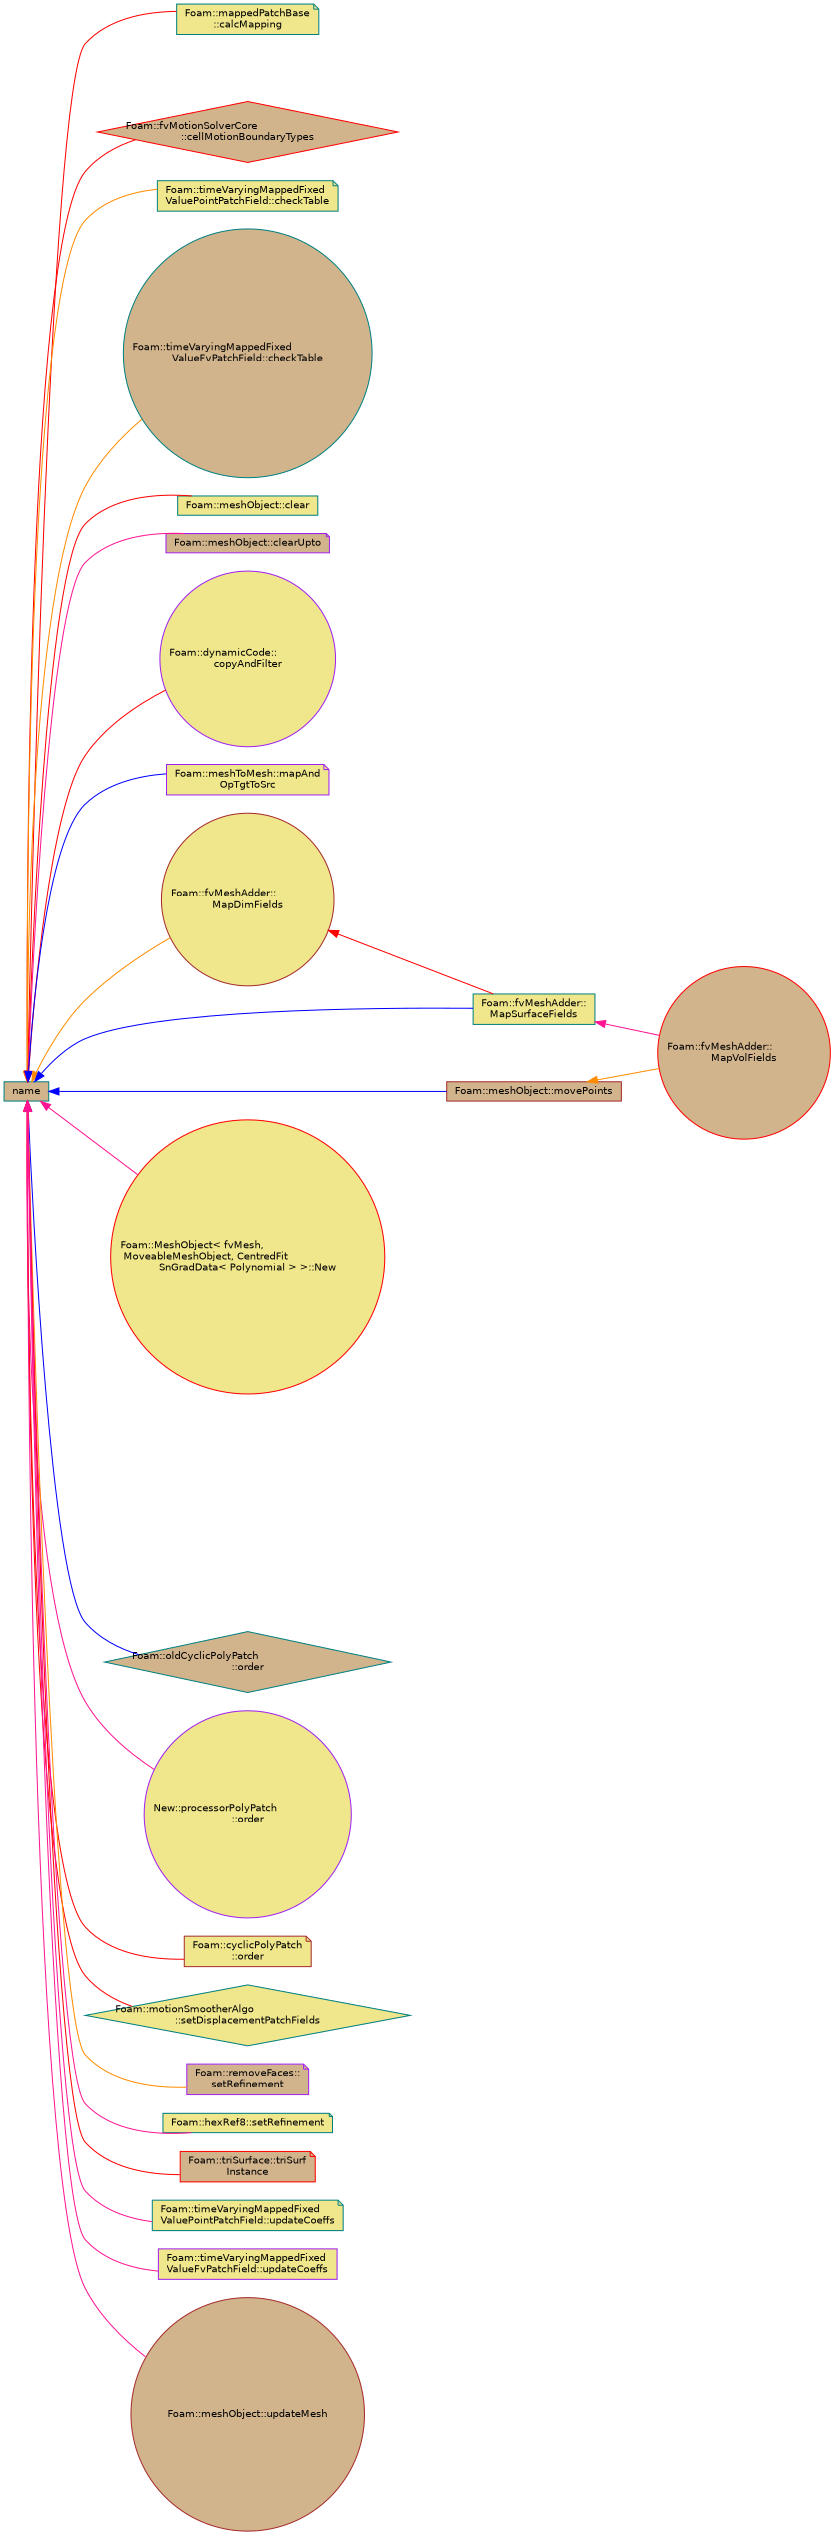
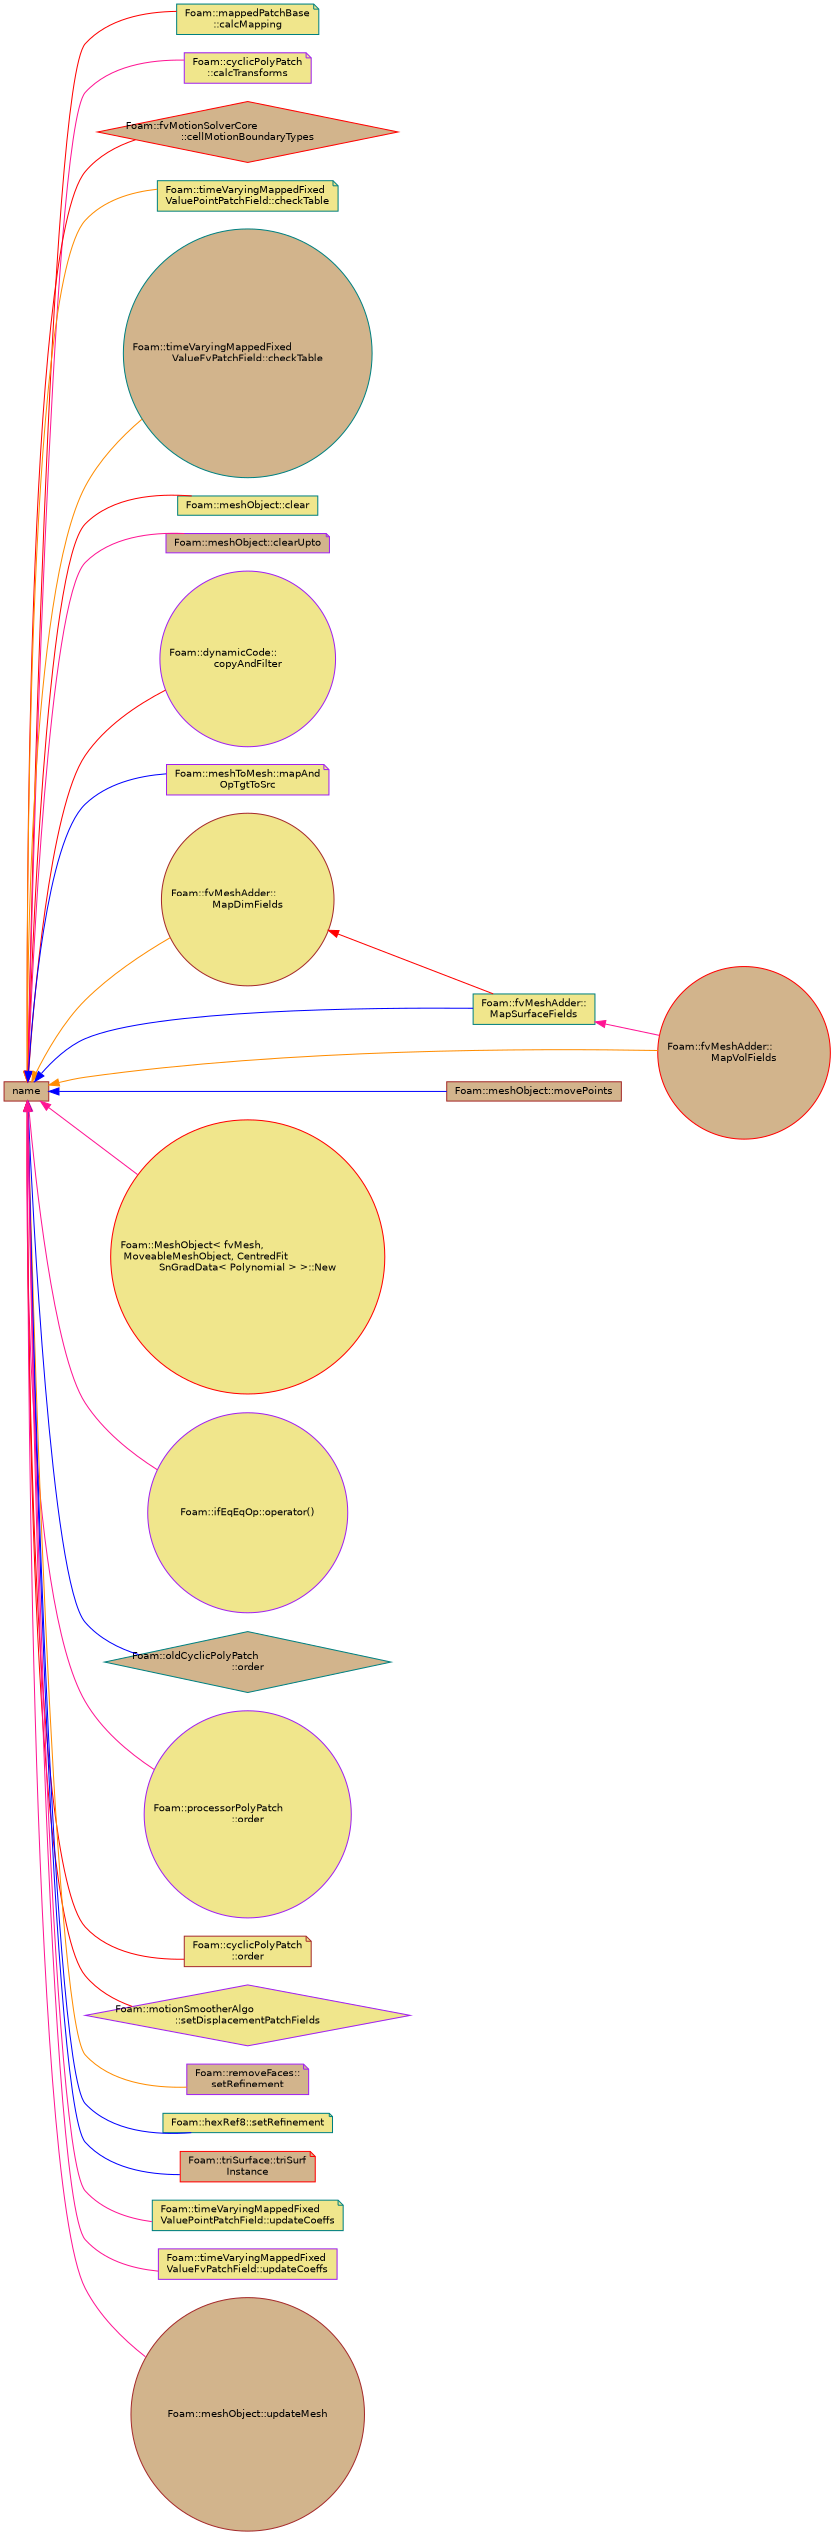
node "Foam::cyclicPolyPatch ::calcTransforms": added
edge "Foam::fvMeshAdder:: MapVolFields" -> "Foam::meshObject::movePoints": now "Foam::fvMeshAdder:: MapVolFields" -> "name"
node "name": color teal -> brown
node "Foam::ifEqEqOp::operator()": added
edge "Foam::hexRef8::setRefinement" -> "name": color deeppink -> blue
edge "Foam::triSurface::triSurf Instance" -> "name": color red -> blue
node "New::processorPolyPatch ::order": label "New::processorPolyPatch ::order" -> "Foam::processorPolyPatch ::order"
node "Foam::motionSmootherAlgo ::setDisplacementPatchFields": color teal -> purple
